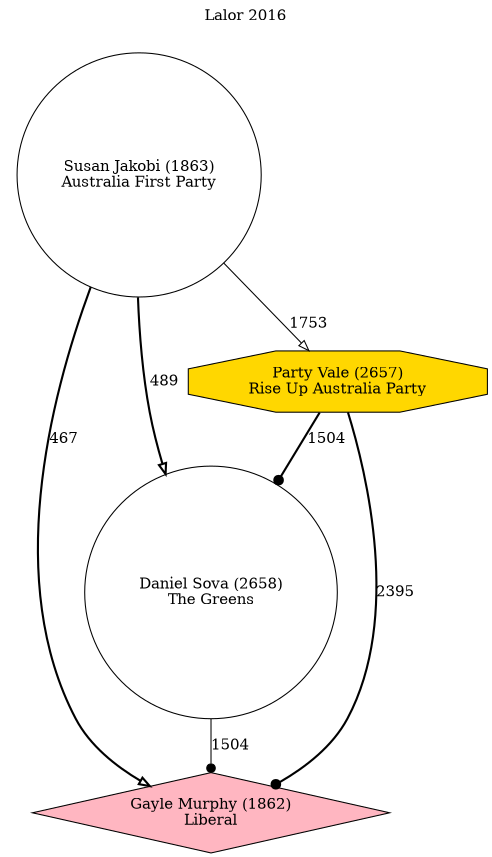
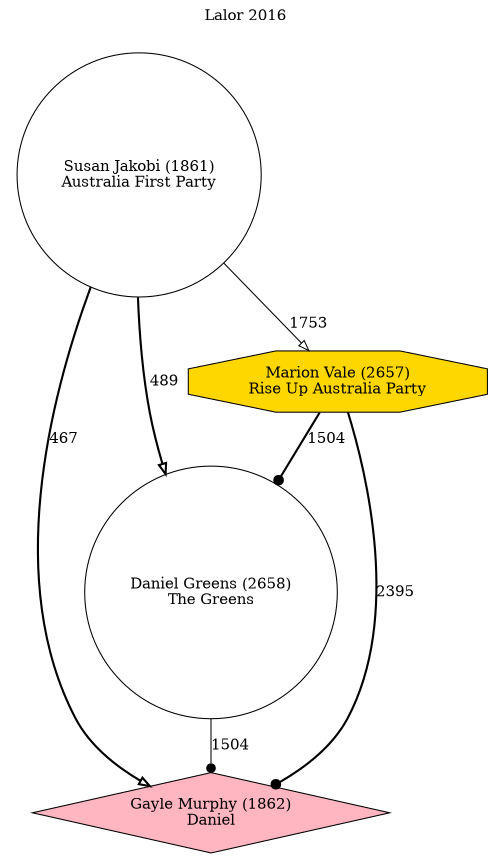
node "Susan Jakobi (1863) Australia First Party": label "Susan Jakobi (1863) Australia First Party" -> "Susan Jakobi (1861) Australia First Party"
node "Party Vale (2657) Rise Up Australia Party": label "Party Vale (2657) Rise Up Australia Party" -> "Marion Vale (2657) Rise Up Australia Party"
node "Daniel Sova (2658) The Greens": label "Daniel Sova (2658) The Greens" -> "Daniel Greens (2658) The Greens"
node "Gayle Murphy (1862) Liberal": label "Gayle Murphy (1862) Liberal" -> "Gayle Murphy (1862) Daniel"
